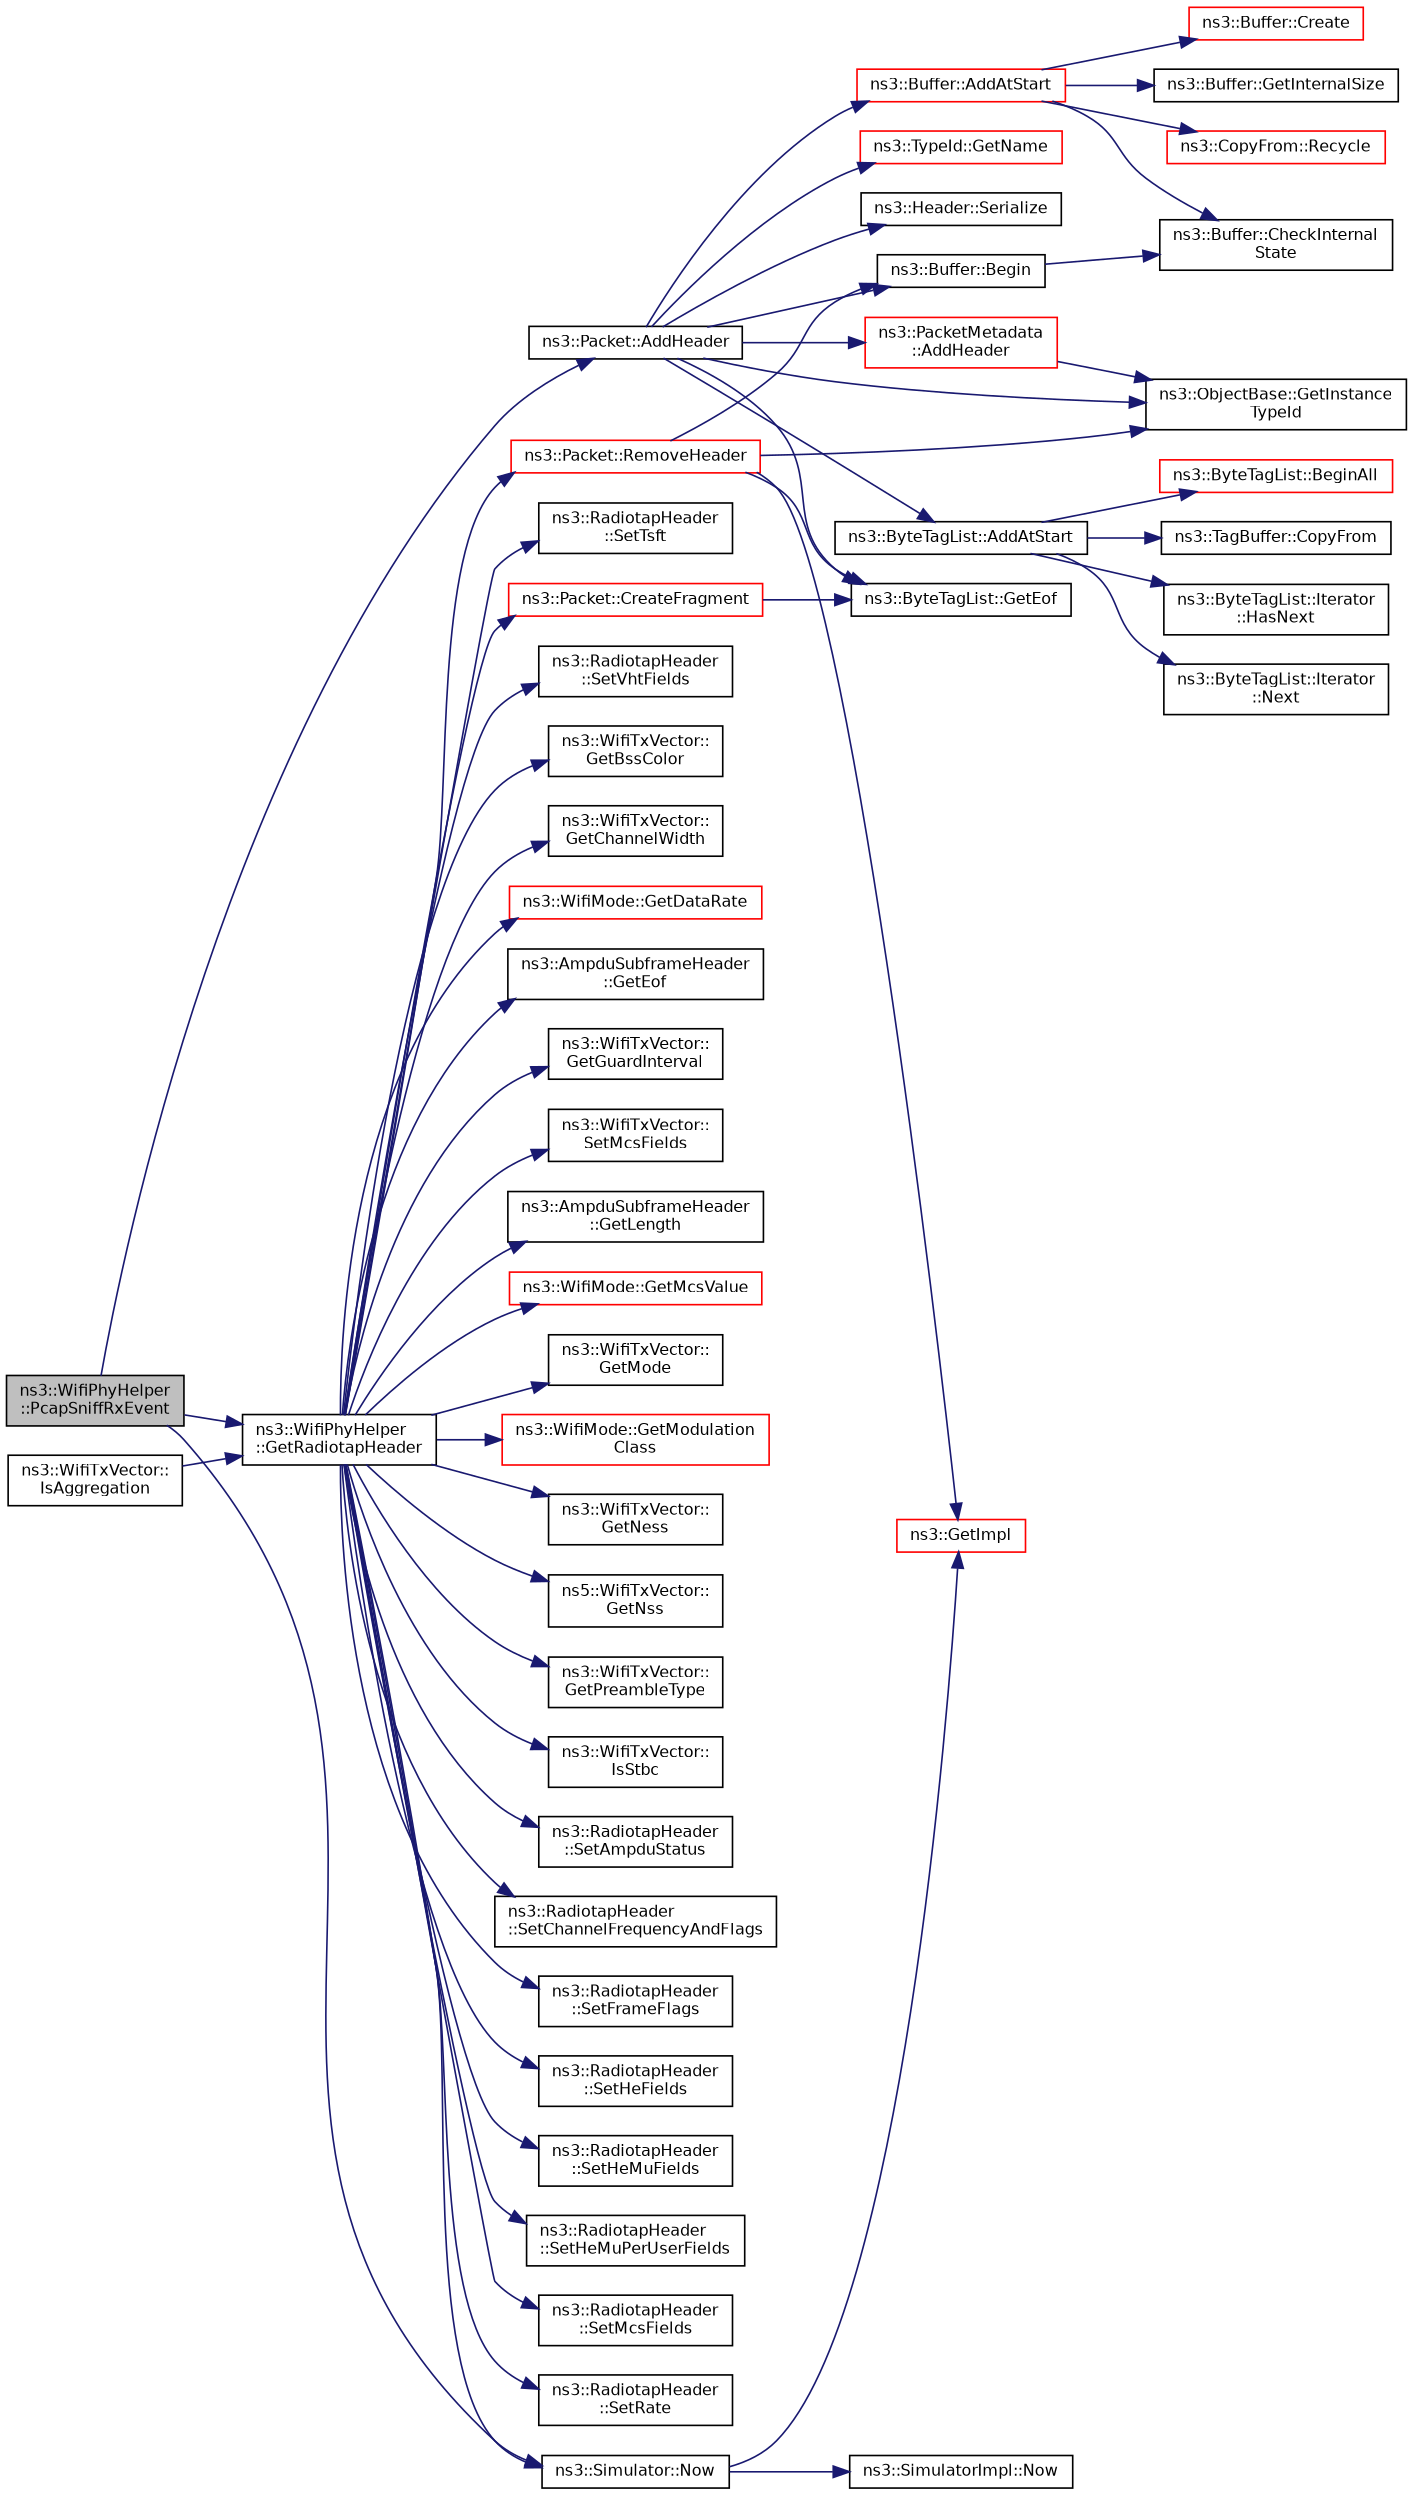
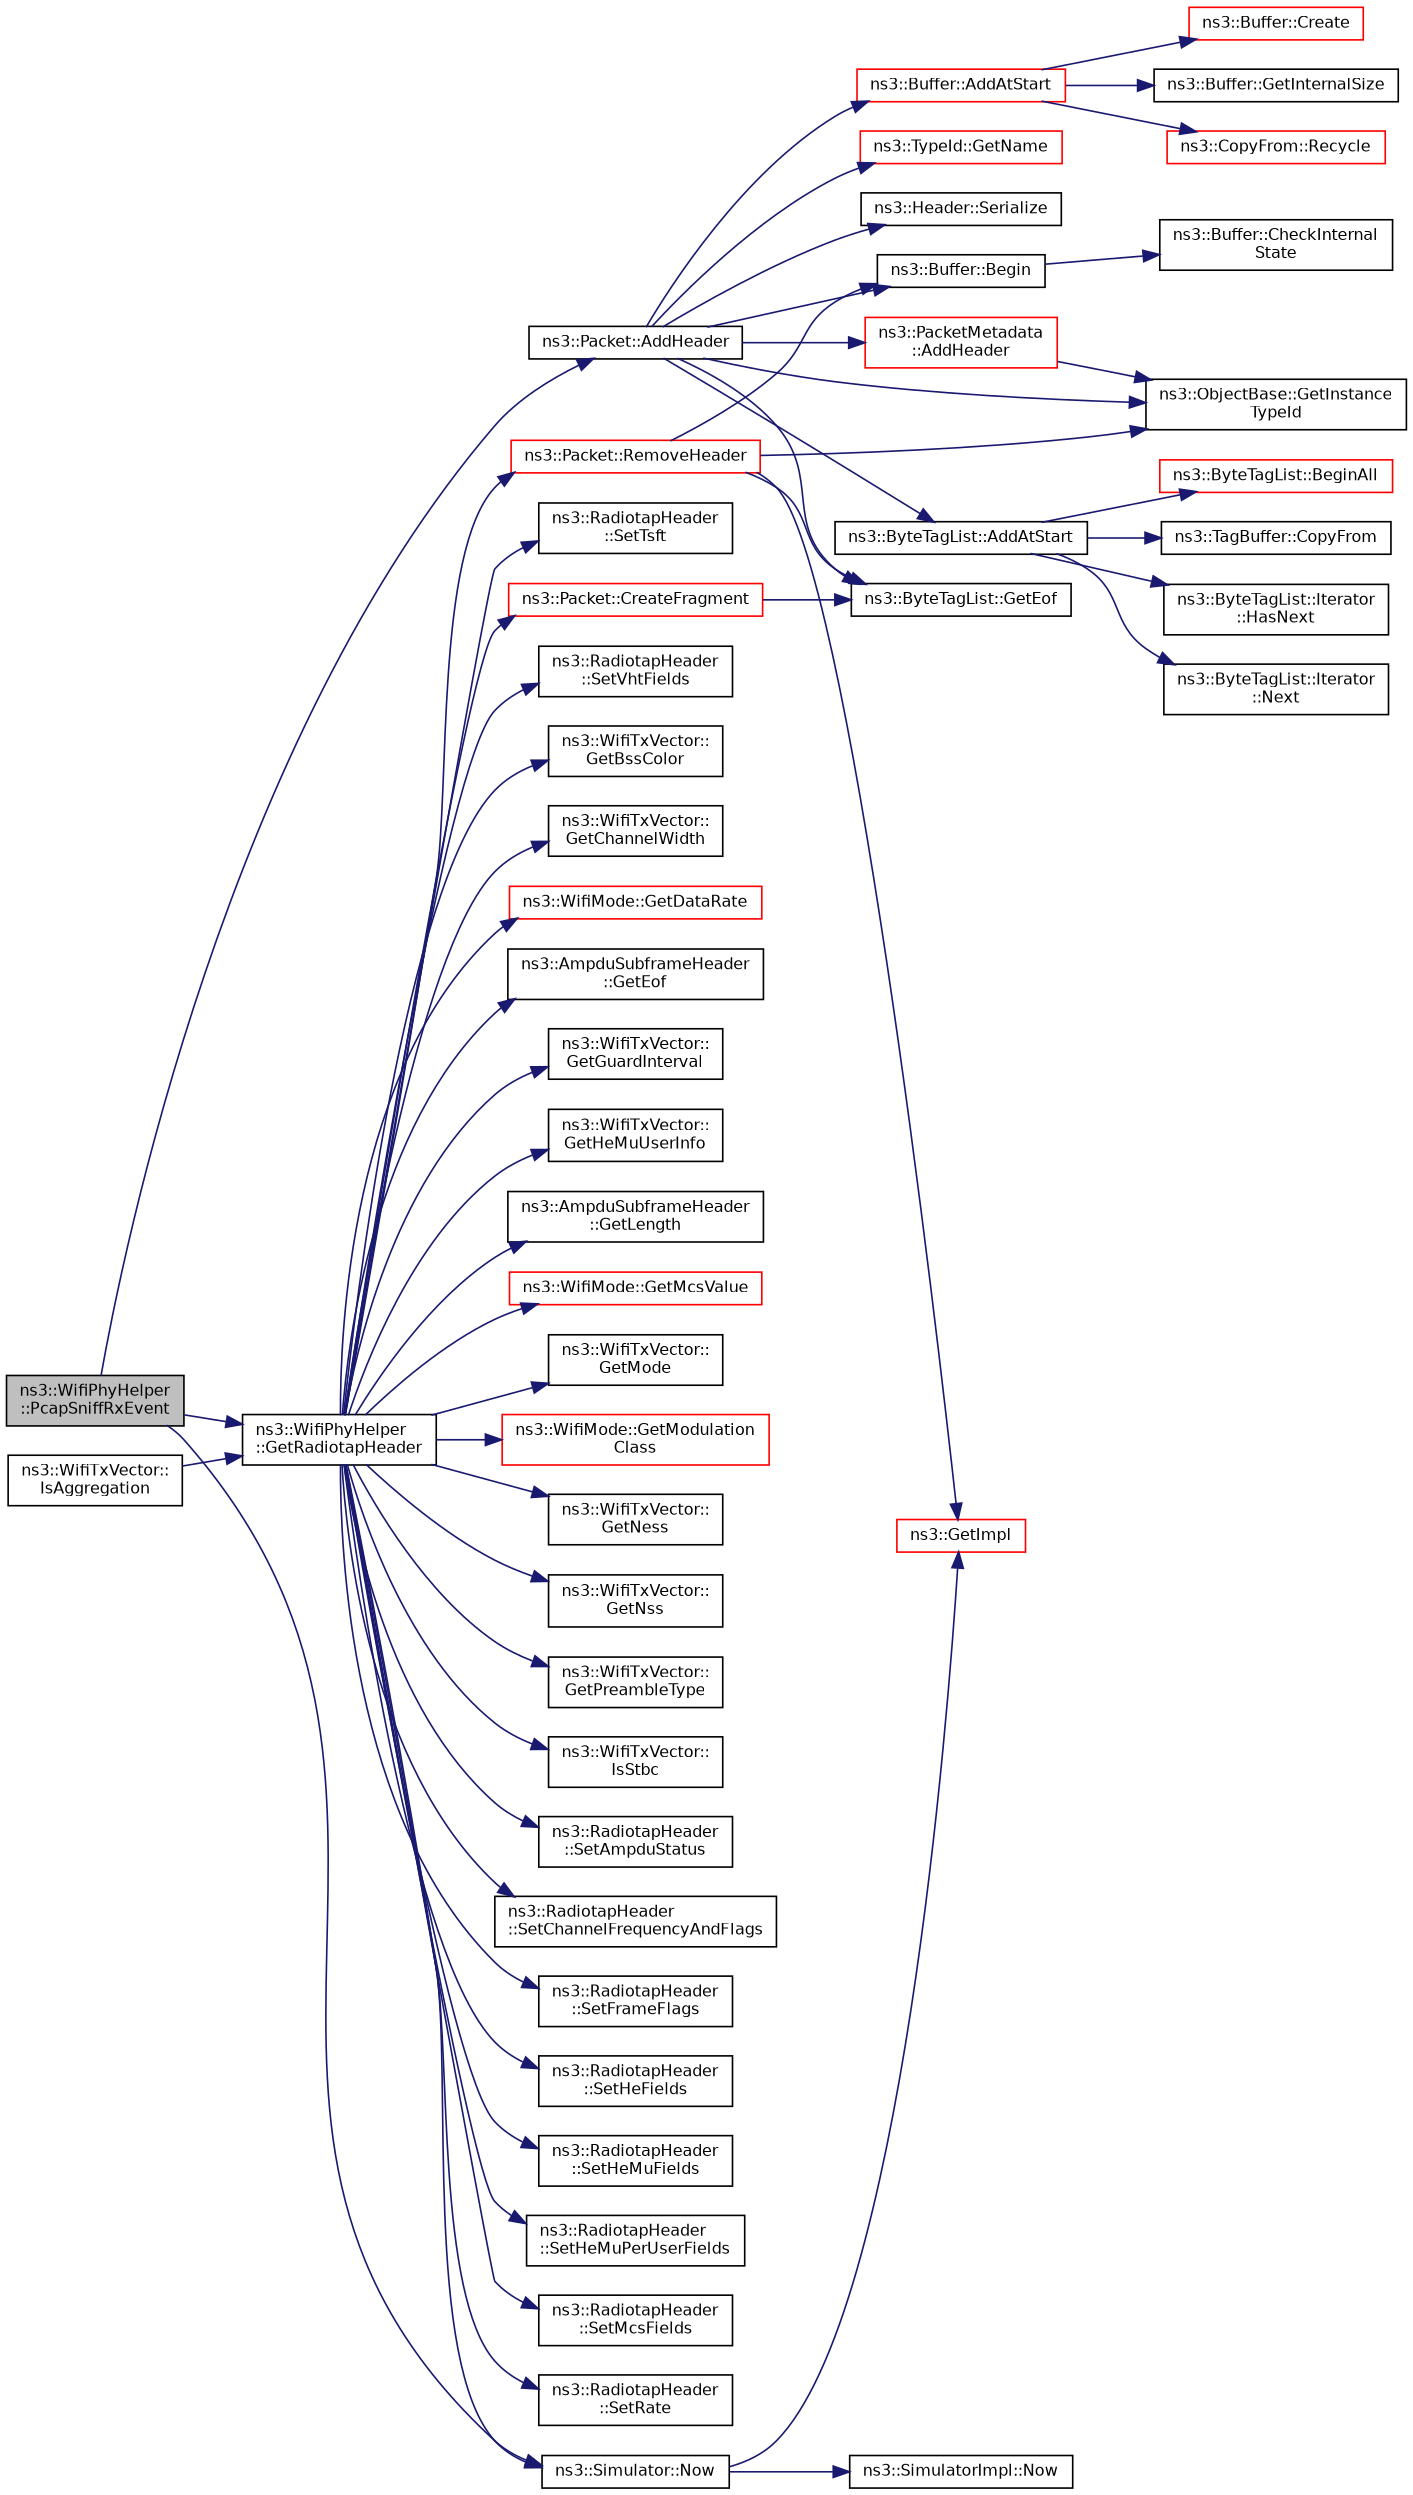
edge "ns3::Buffer::AddAtStart" -> "ns3::Buffer::CheckInternal State": removed
node "ns3::WifiTxVector:: SetMcsFields": label "ns3::WifiTxVector:: SetMcsFields" -> "ns3::WifiTxVector:: GetHeMuUserInfo"
node "ns5::WifiTxVector:: GetNss": label "ns5::WifiTxVector:: GetNss" -> "ns3::WifiTxVector:: GetNss"
